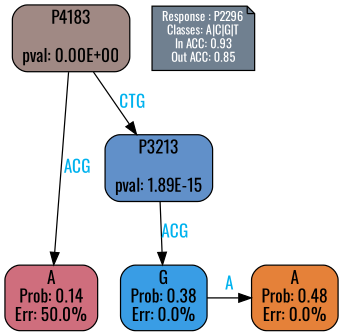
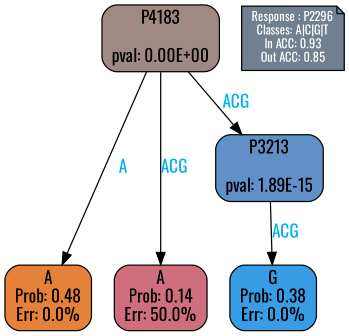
edge "P4183 pval: 0.00E+00" -> "P3213 pval: 1.89E-15": label "CTG" -> "ACG"
edge "G Prob: 0.38 Err: 0.0%" -> "A Prob: 0.48 Err: 0.0%": now "P4183 pval: 0.00E+00" -> "A Prob: 0.48 Err: 0.0%"
